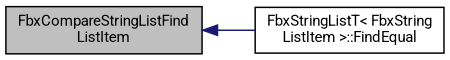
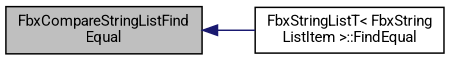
node "FbxCompareStringListFind ListItem": label "FbxCompareStringListFind ListItem" -> "FbxCompareStringListFind Equal"
